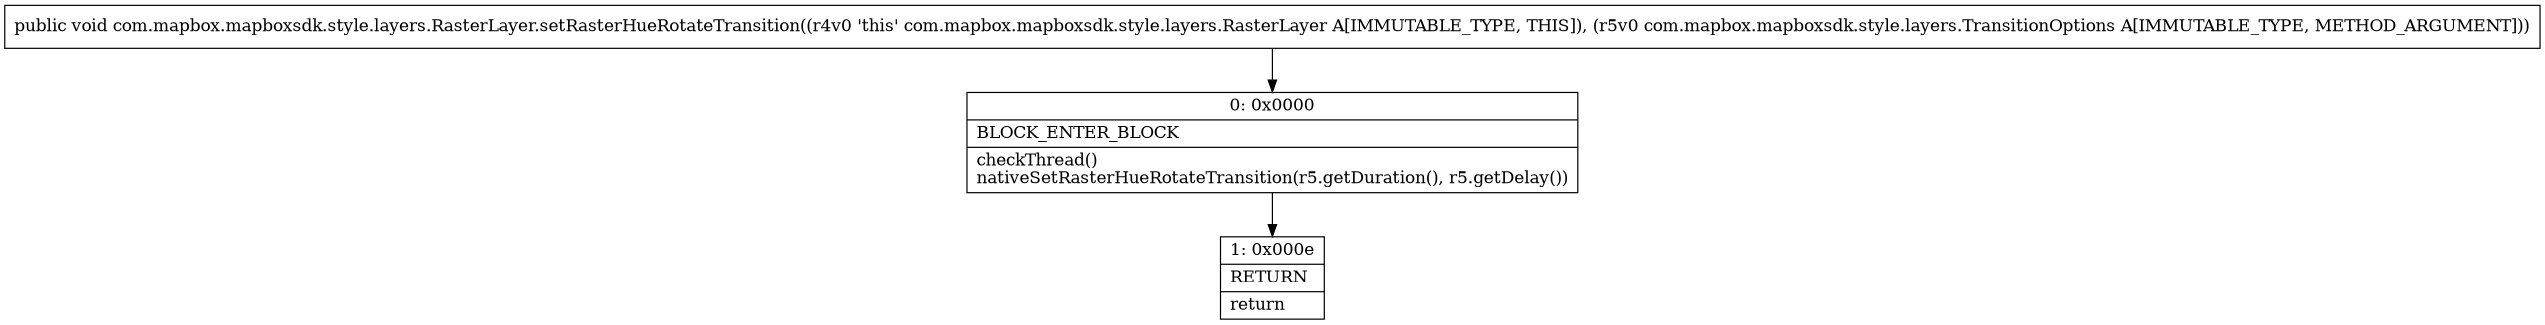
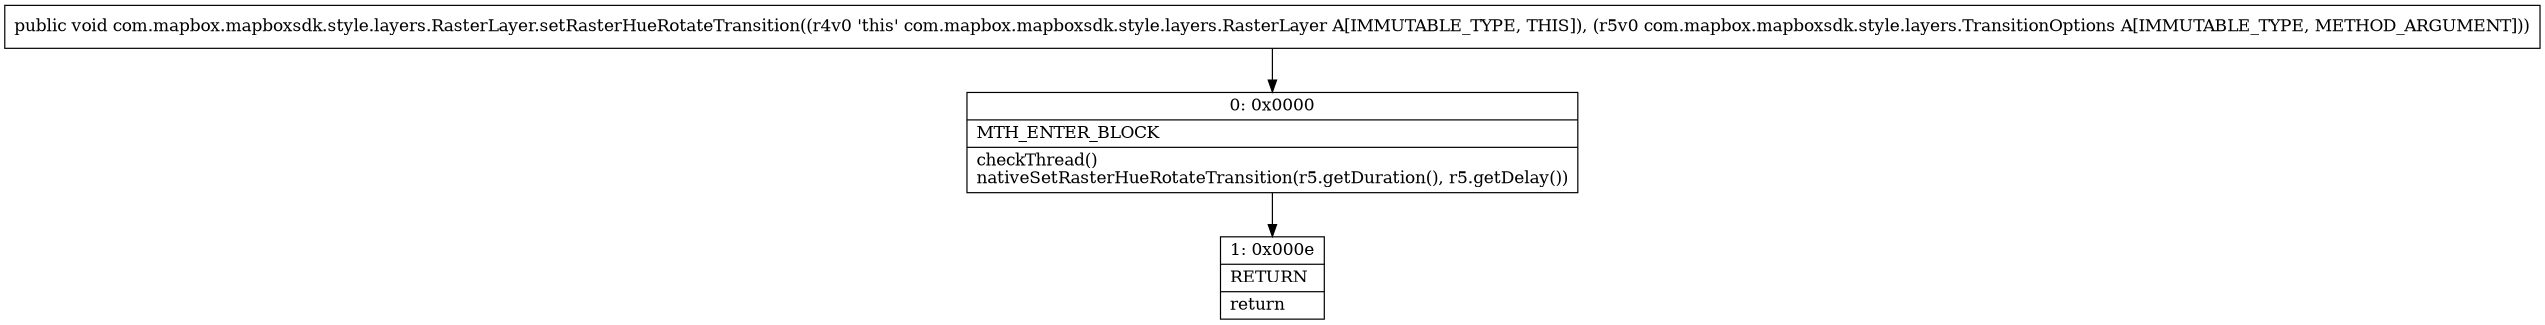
node "0: 0x0000": text "BLOCK_ENTER_BLOCK" -> "MTH_ENTER_BLOCK"
